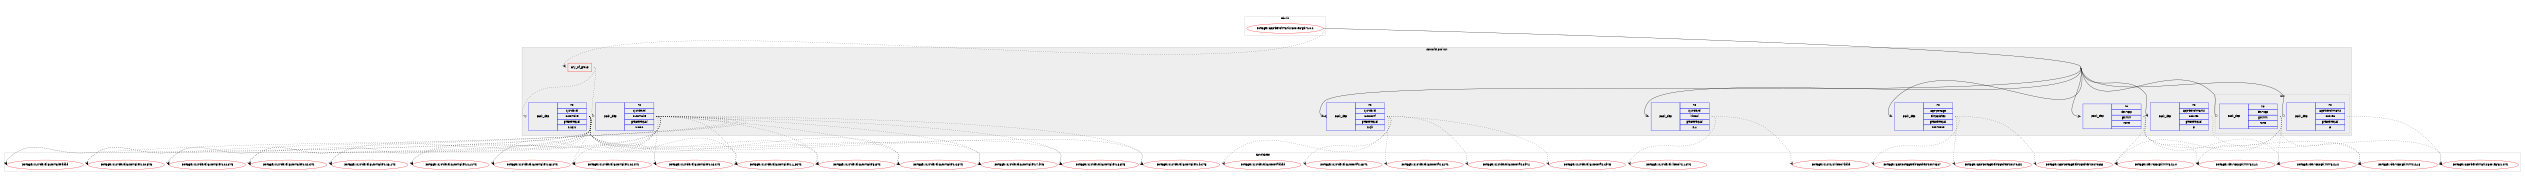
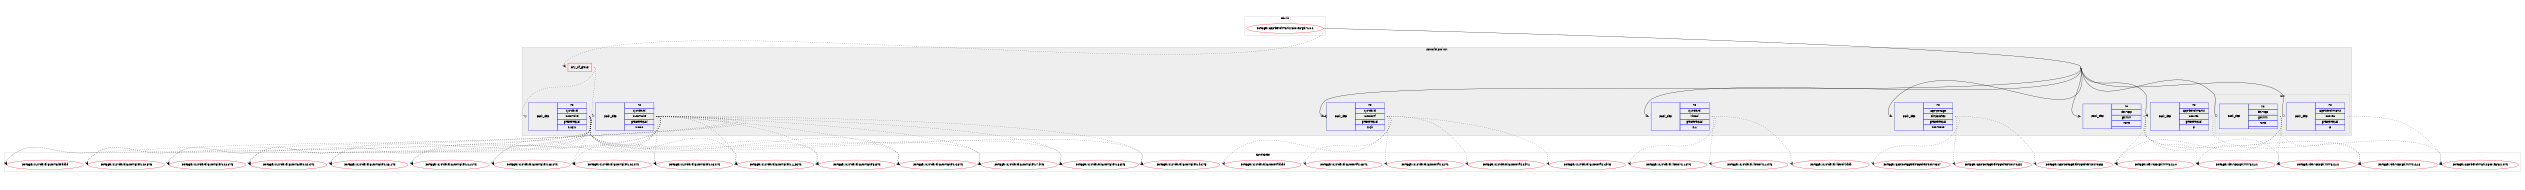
node "portage://sys-devel/libtool-2.4.6-r3": added
node "portage://sys-sys/libtool-9999": label "portage://sys-sys/libtool-9999" -> "portage://sys-devel/libtool-9999"
